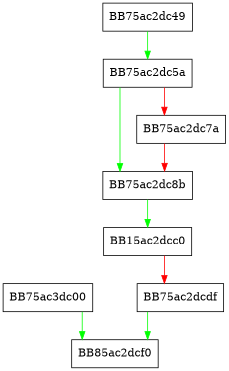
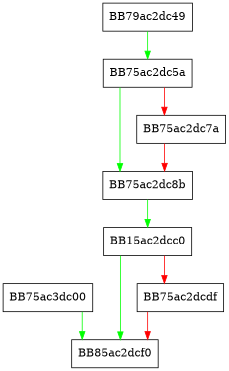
node "BB75ac2dc49": label "BB75ac2dc49" -> "BB79ac2dc49"
edge "BB15ac2dcc0" -> "BB85ac2dcf0": added
edge "BB75ac2dcdf" -> "BB85ac2dcf0": color green -> red
